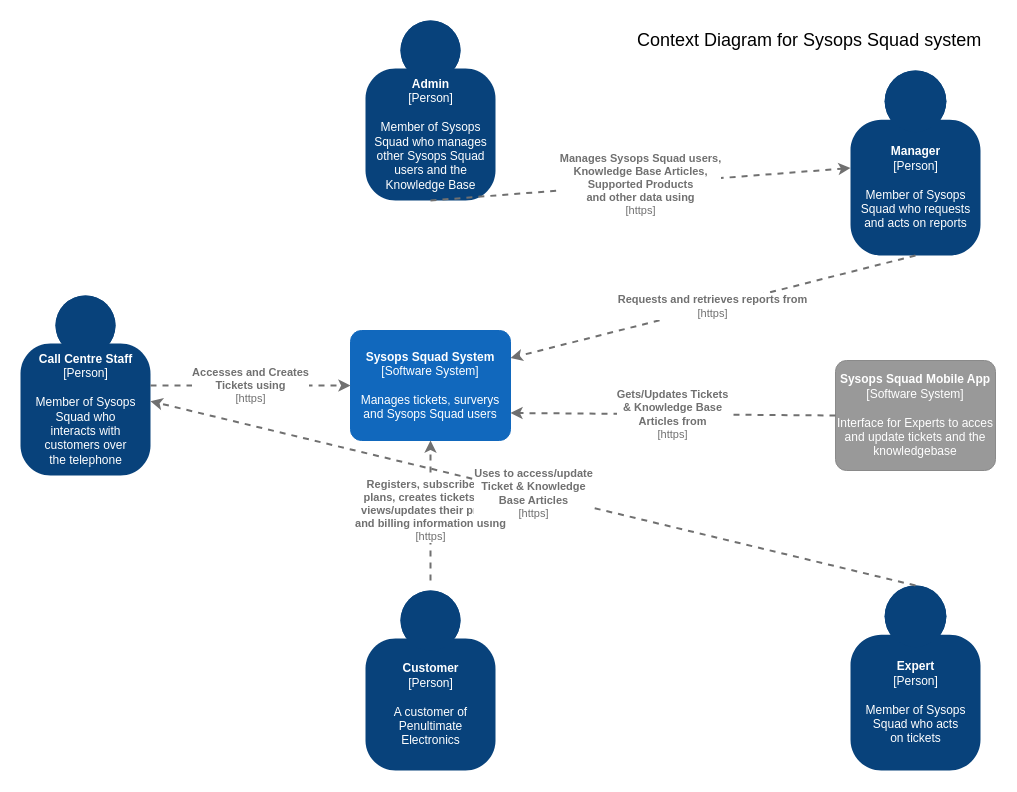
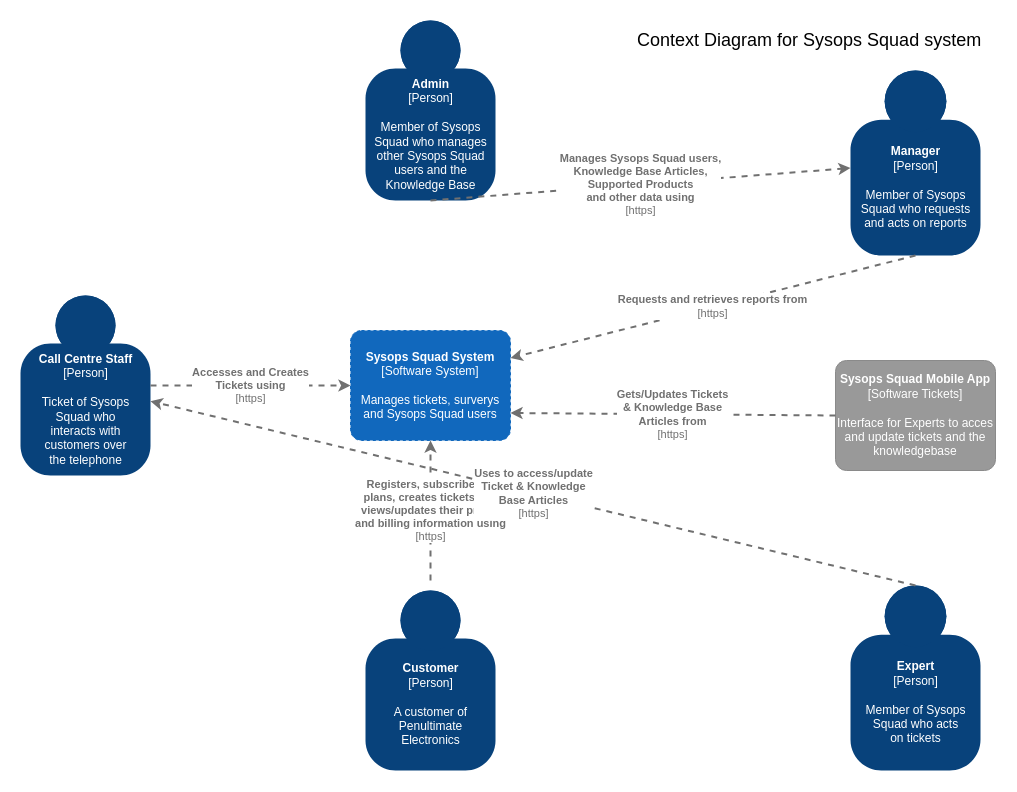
node "Sysops Squad System [Software System] Manages tickets, surverys and Sysops Squad users": style solid -> dashed
node "Call Centre Staff [Person] Member of Sysops Squad who interacts with customers over the telephone": label "Call Centre Staff [Person] Member of Sysops Squad who interacts with customers over the telephone" -> "Call Centre Staff [Person] Ticket of Sysops Squad who interacts with customers over the telephone"
node "Sysops Squad Mobile App [Software System] Interface for Experts to acces and update tickets and the knowledgebase": label "Sysops Squad Mobile App [Software System] Interface for Experts to acces and update tickets and the knowledgebase" -> "Sysops Squad Mobile App [Software Tickets] Interface for Experts to acces and update tickets and the knowledgebase"
